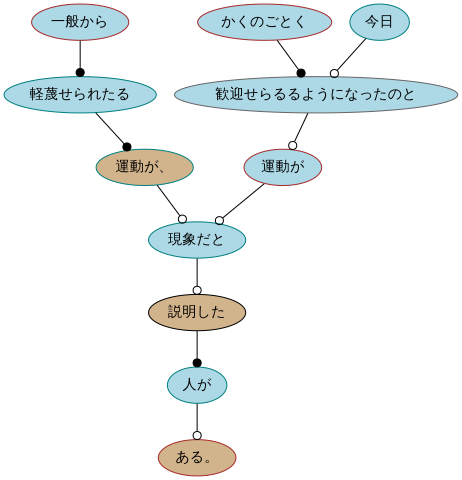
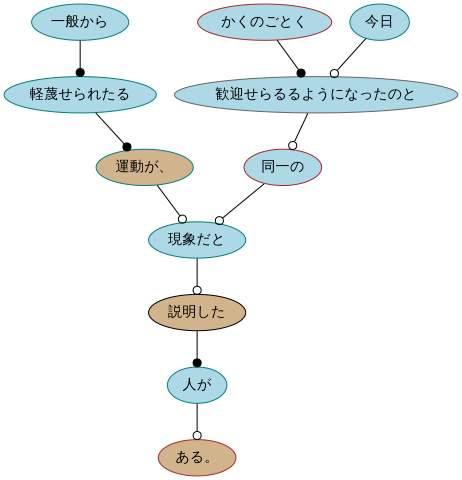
node "一般から": color brown -> teal
node "運動が": label "運動が" -> "同一の"
